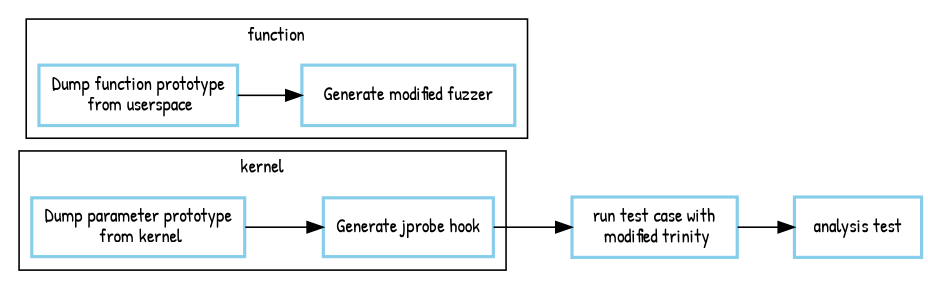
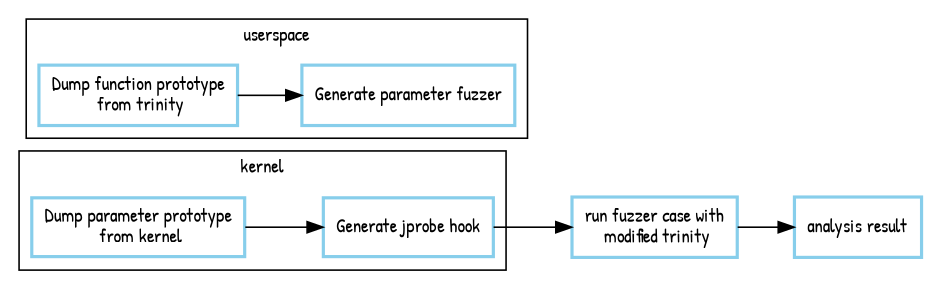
cluster "function": label "function" -> "userspace"
node "Dump function prototype from userspace": label "Dump function prototype from userspace" -> "Dump function prototype from trinity"
node "Generate modified fuzzer": label "Generate modified fuzzer" -> "Generate parameter fuzzer"
node "run test case with modified trinity": label "run test case with modified trinity" -> "run fuzzer case with modified trinity"
node "analysis test": label "analysis test" -> "analysis result"
